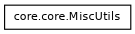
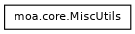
node "core.core.MiscUtils": label "core.core.MiscUtils" -> "moa.core.MiscUtils"
